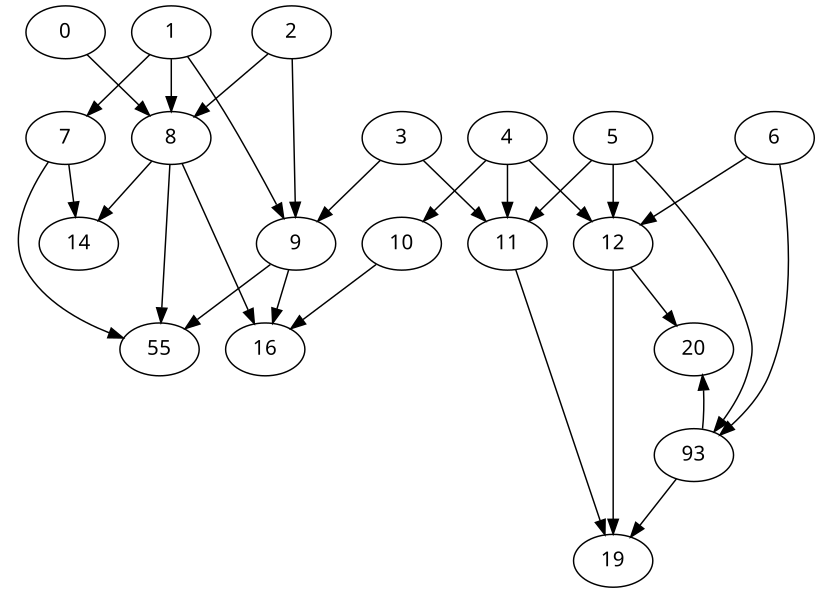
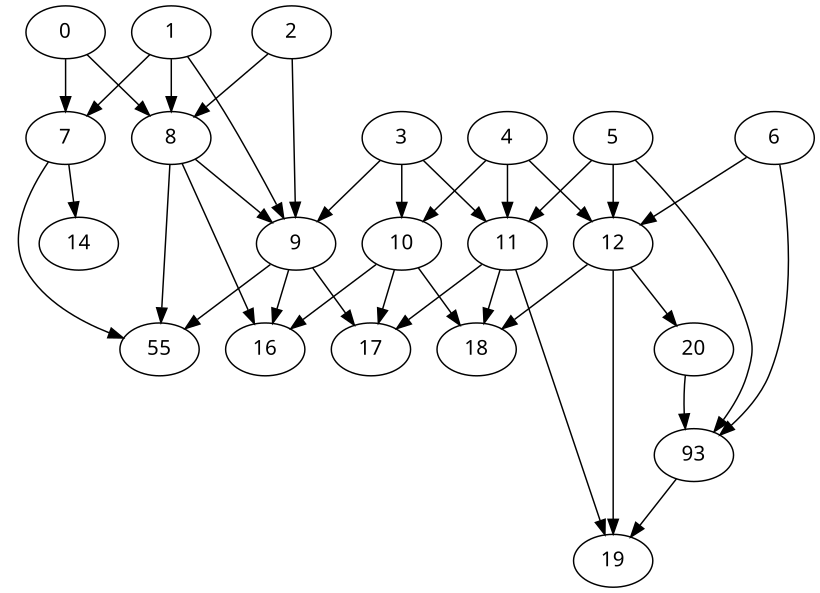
edge "0" -> "7": added
edge "3" -> "10": added
edge "8" -> "14": now "8" -> "9"
node "17": added
node "18": added
edge "93" -> "20": reversed
